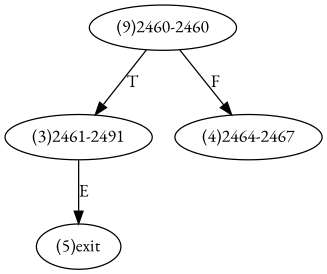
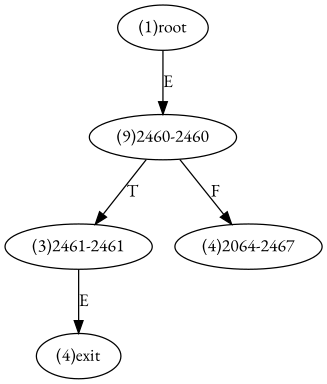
node "(1)root": added
node "(3)2461-2491": label "(3)2461-2491" -> "(3)2461-2461"
node "(4)2464-2467": label "(4)2464-2467" -> "(4)2064-2467"
node "(5)exit": label "(5)exit" -> "(4)exit"
